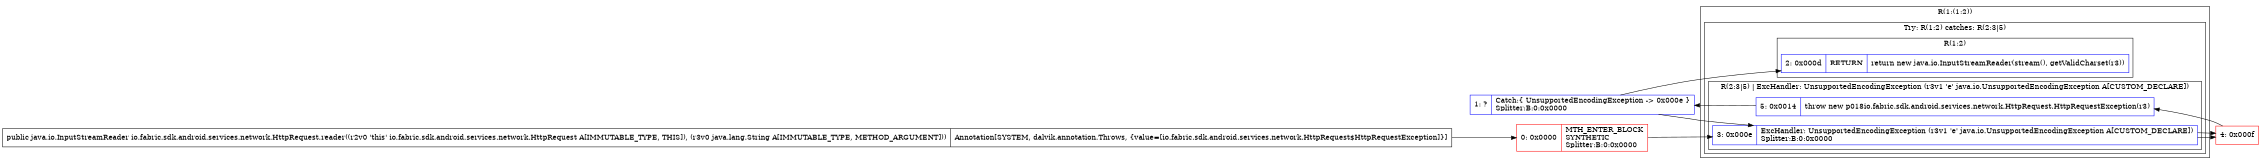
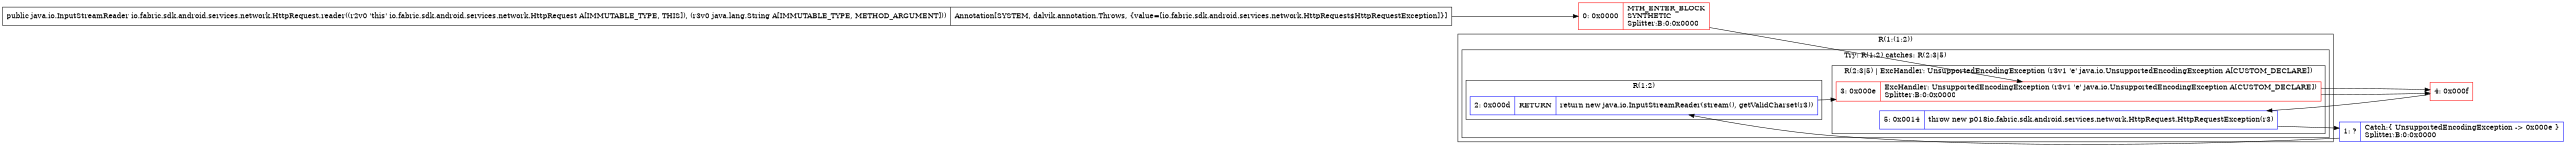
edge "1: ?" -> "3: 0x000e": now "2: 0x000d" -> "3: 0x000e"
node "3: 0x000e": color blue -> red
